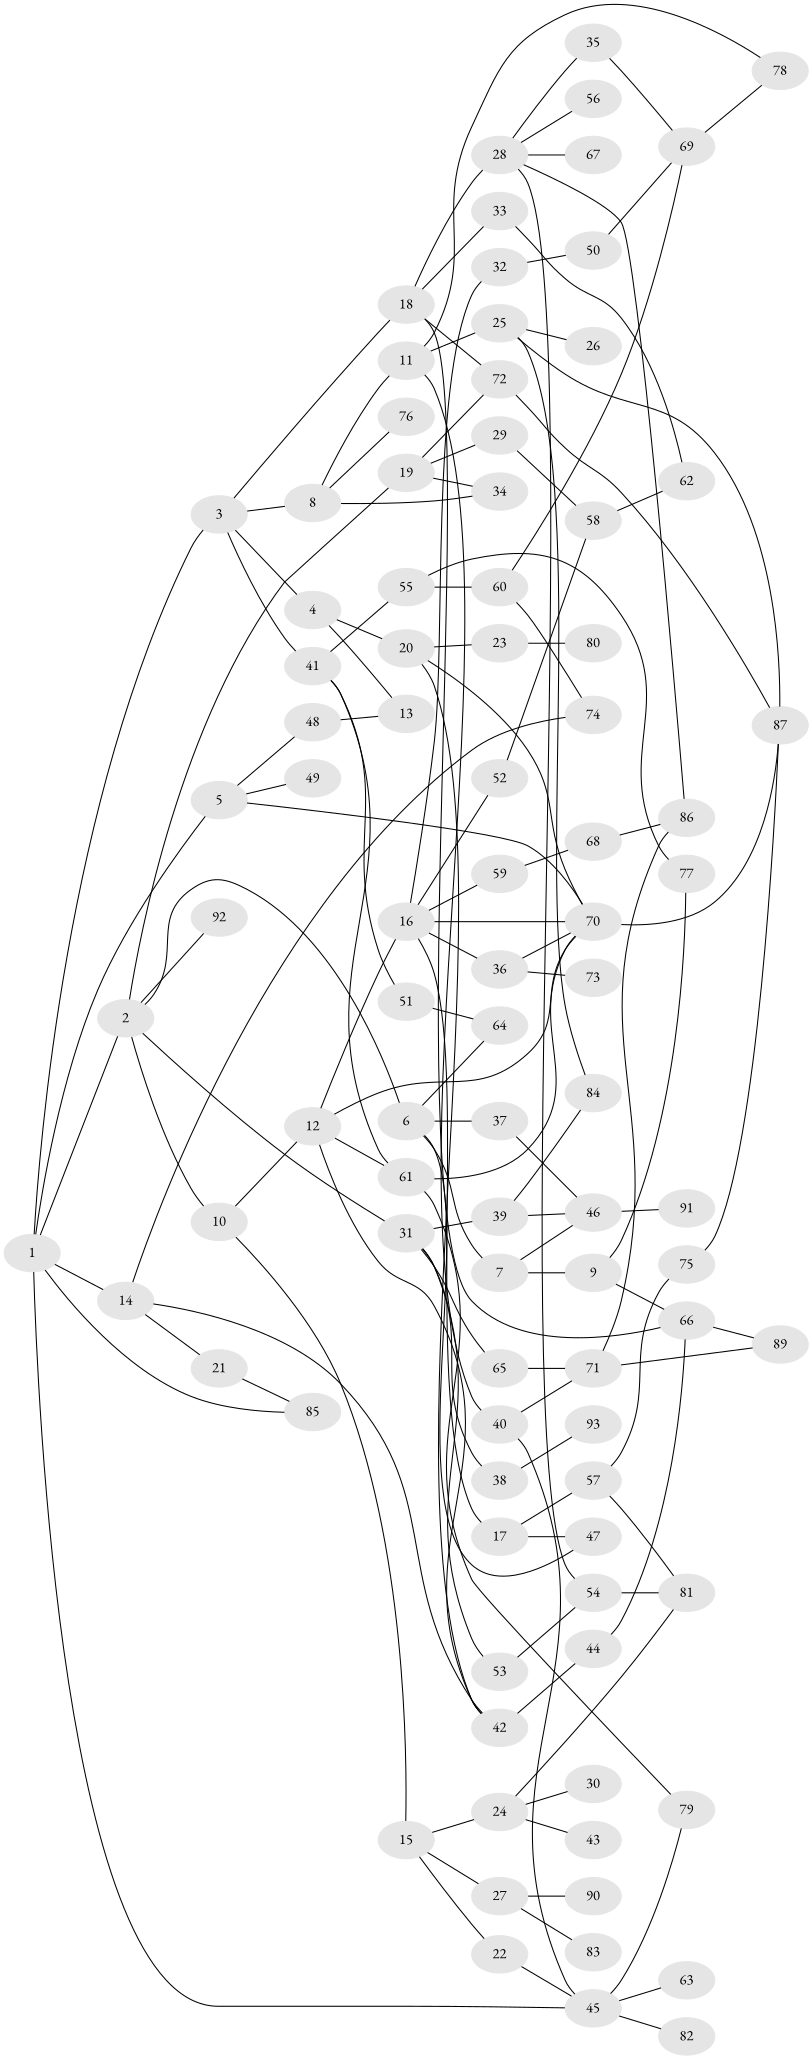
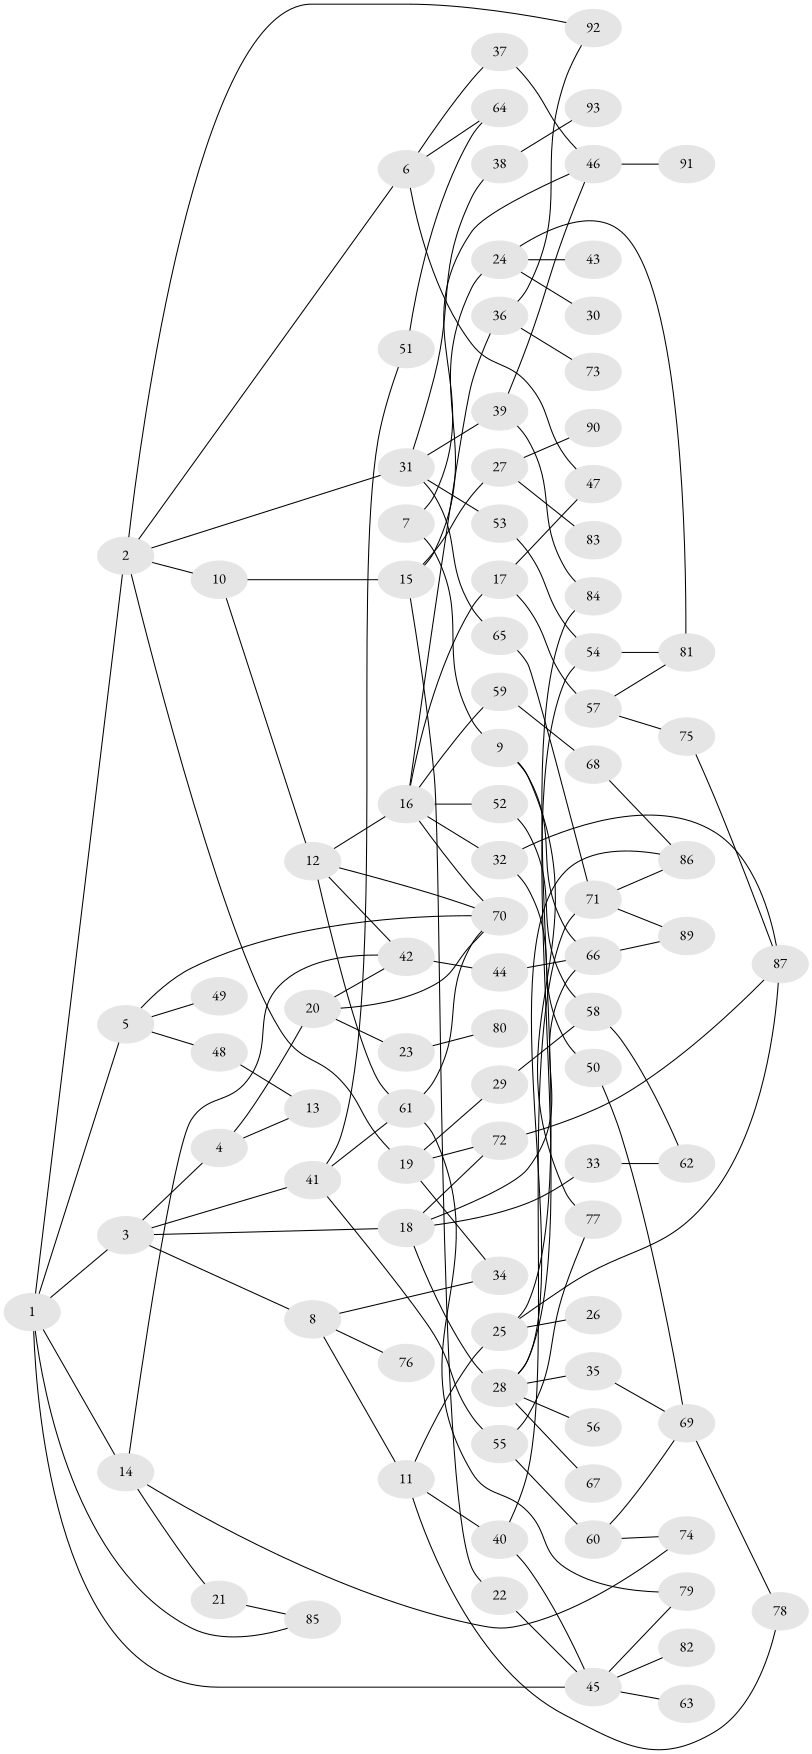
edge "87" -- "70": now "87" -- "32"
edge "70" -- "36": now "92" -- "36"
edge "6" -- "7": removed
